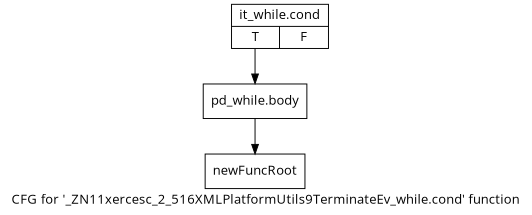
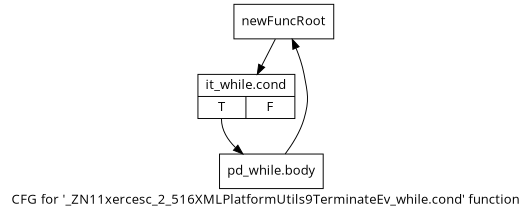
edge "newFuncRoot" -> "it_while.cond": added
